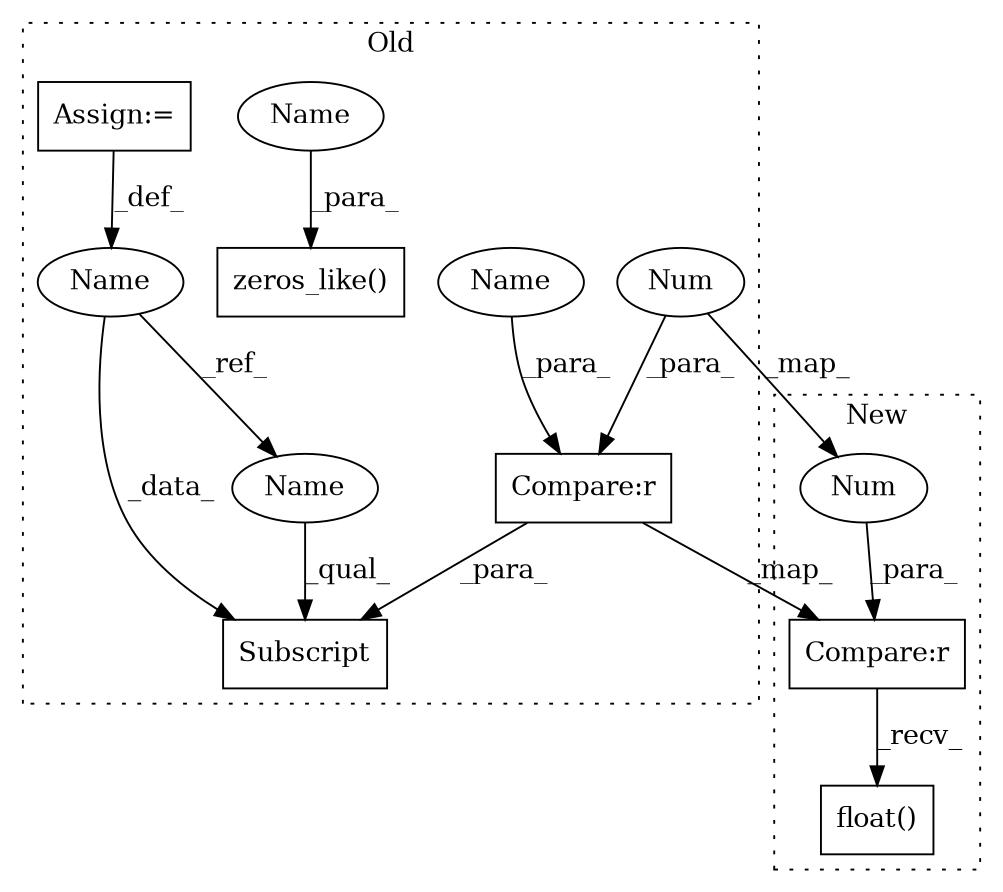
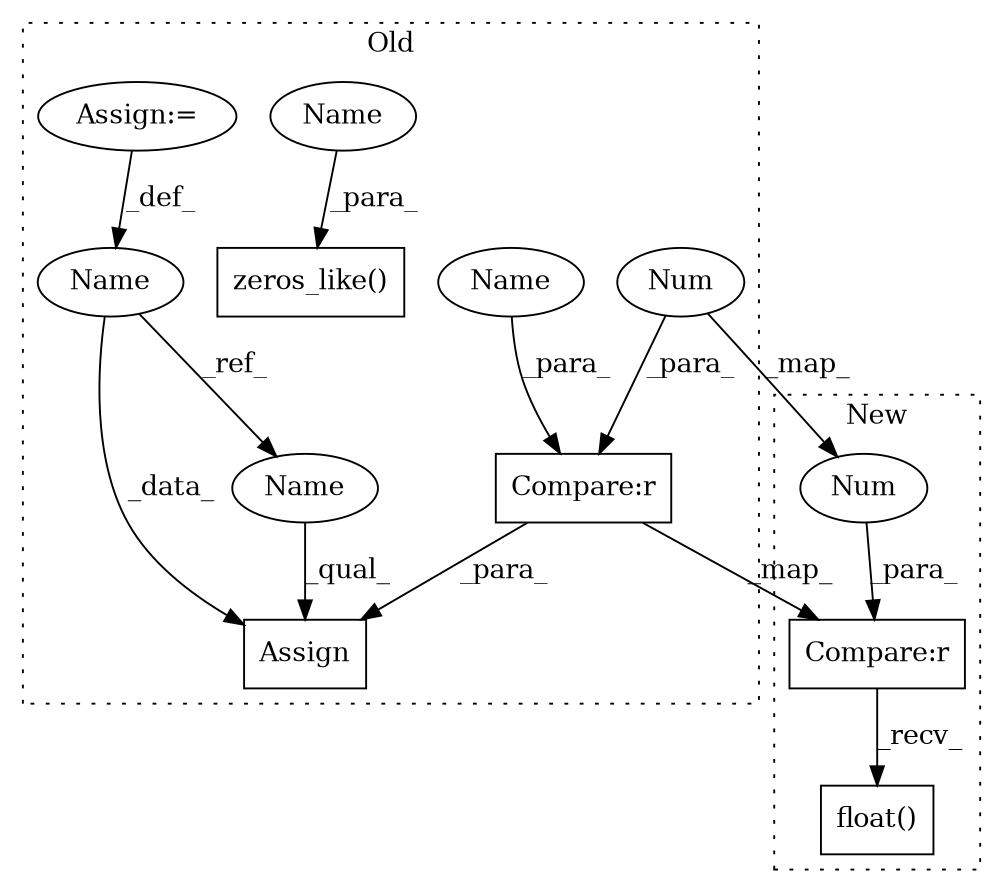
node "Assign:=": shape box -> ellipse
node "Subscript": label "Subscript" -> "Assign"
